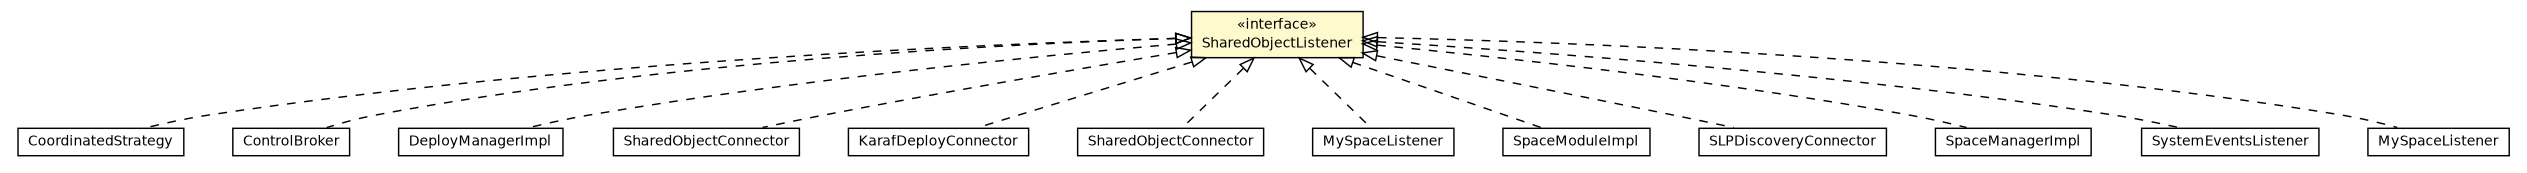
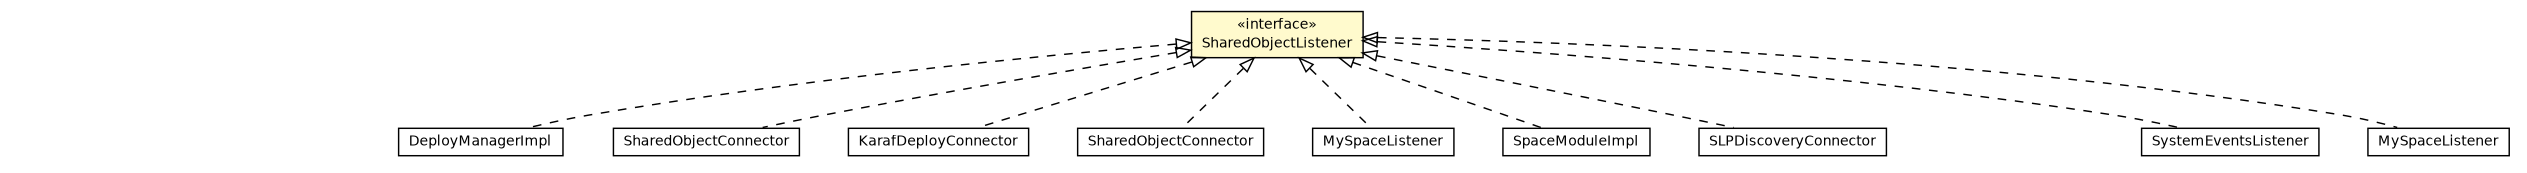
node "CoordinatedStrategy": removed
node "ControlBroker": removed
node "SpaceManagerImpl": removed
